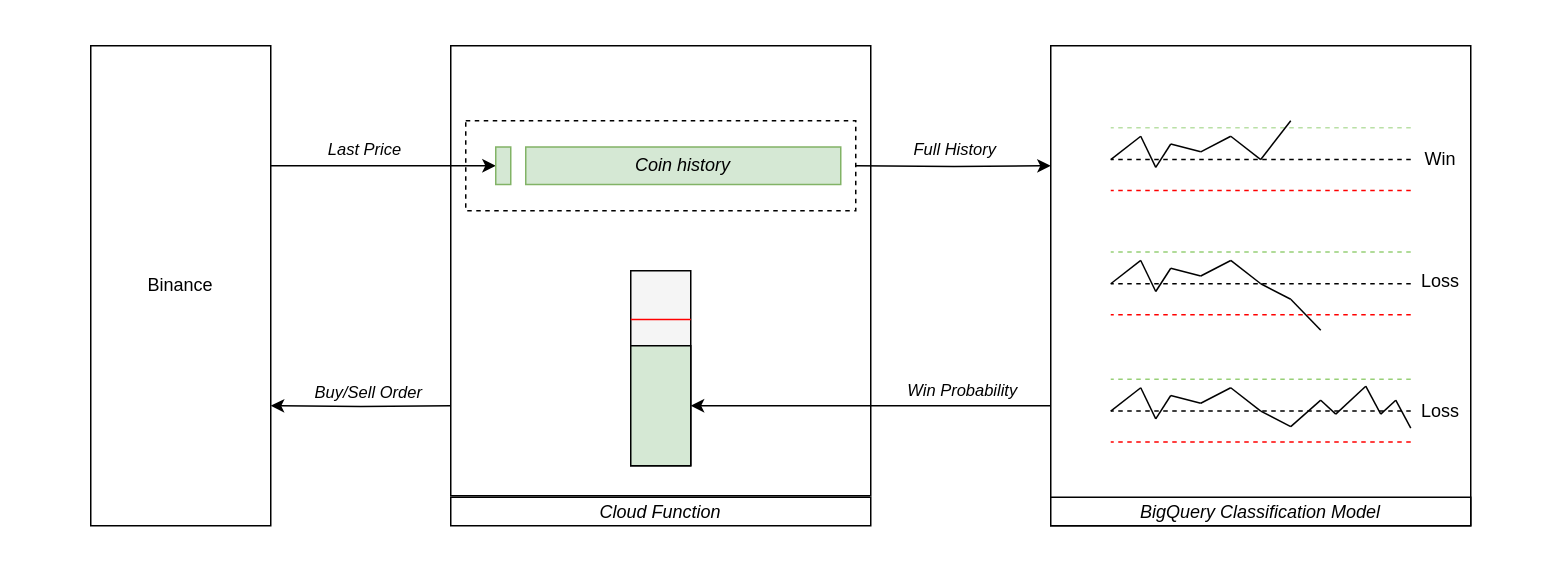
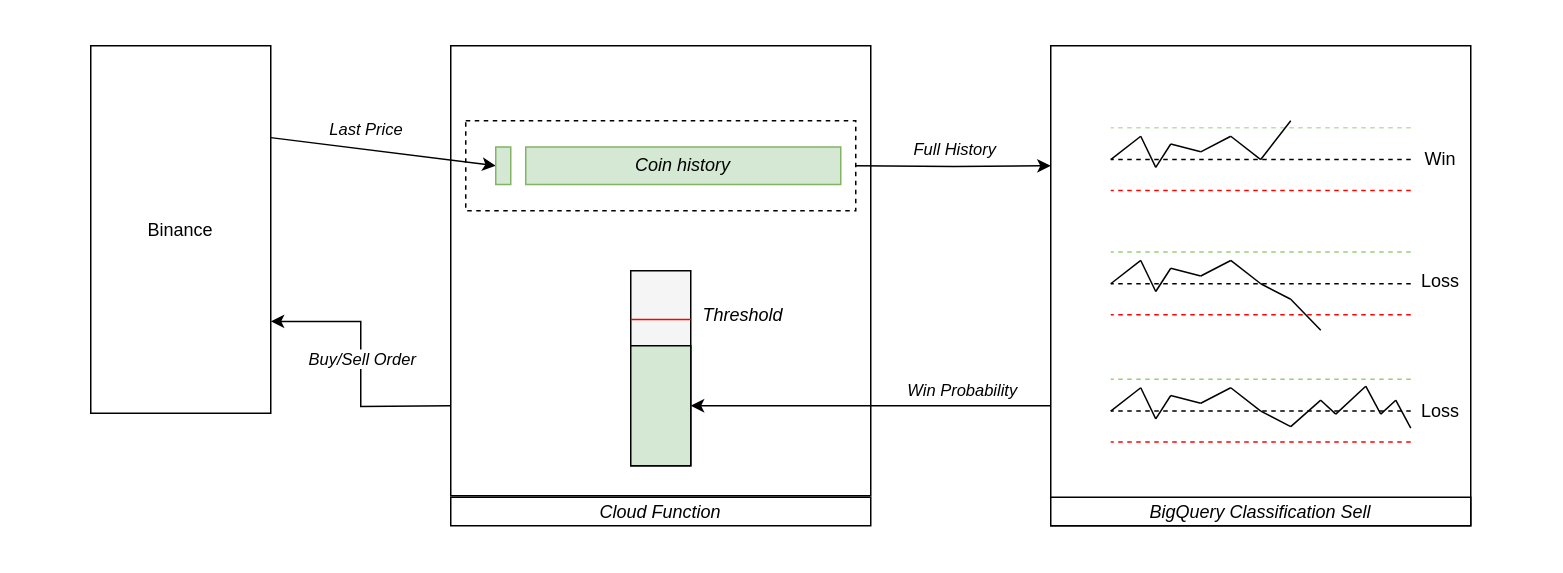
node "Binance": size 180x480 -> 180x368
node "Threshold": added
node "BigQuery Classification Model": label "BigQuery Classification Model" -> "BigQuery Classification Sell"
